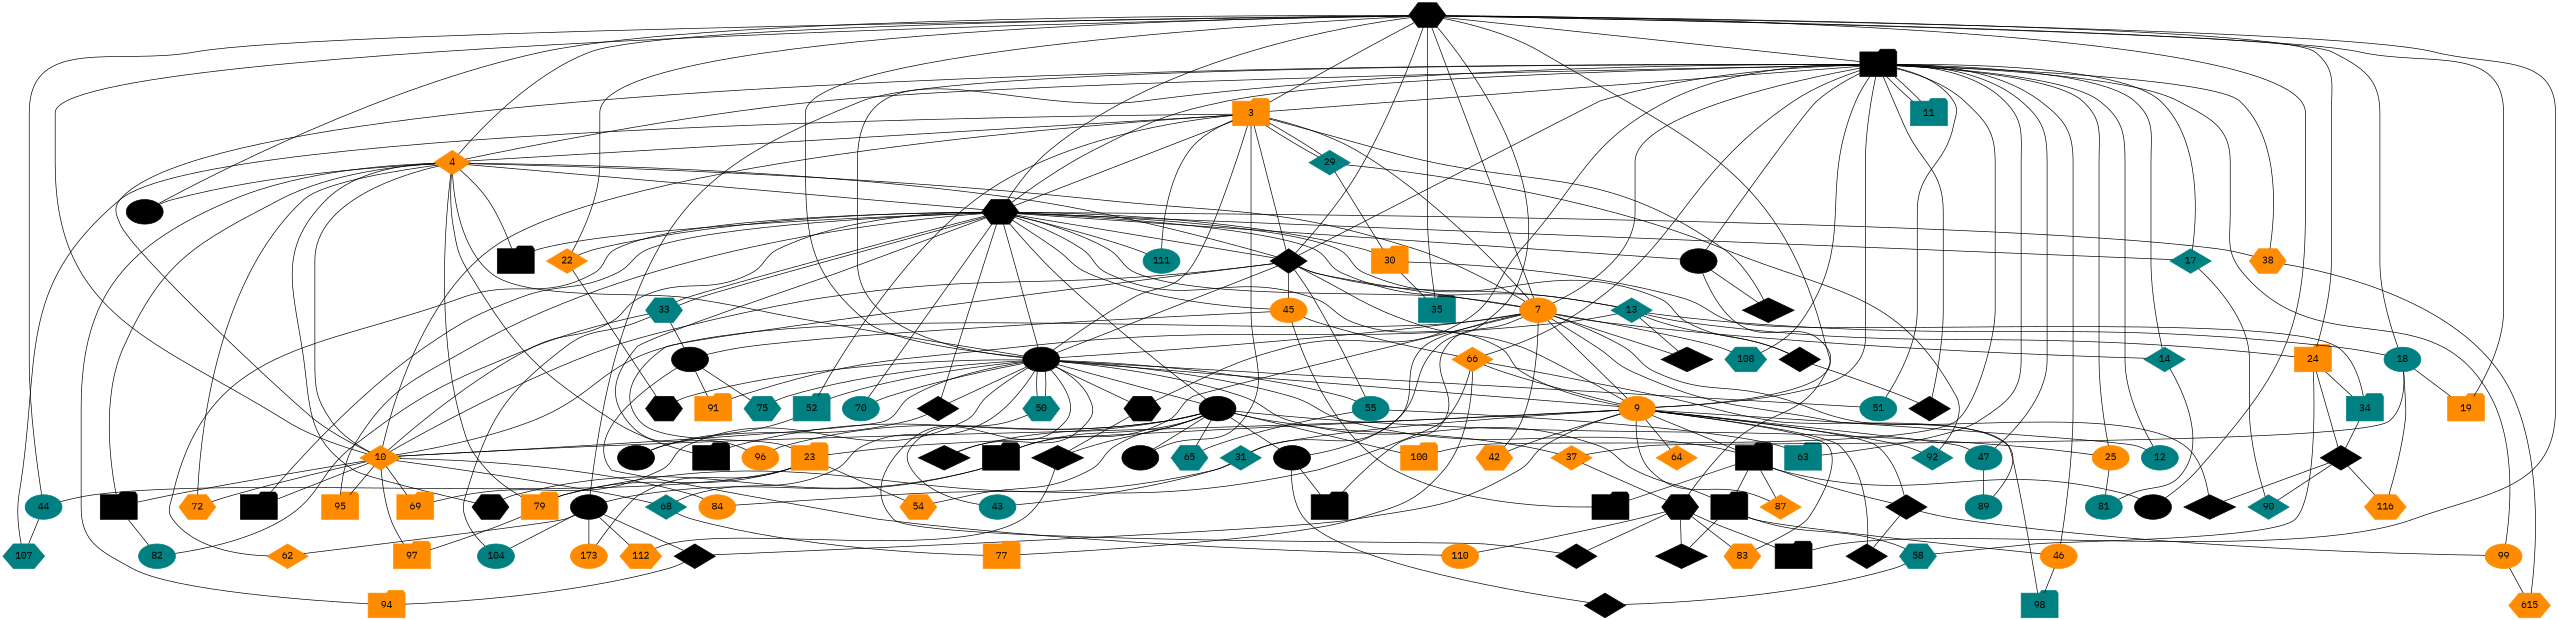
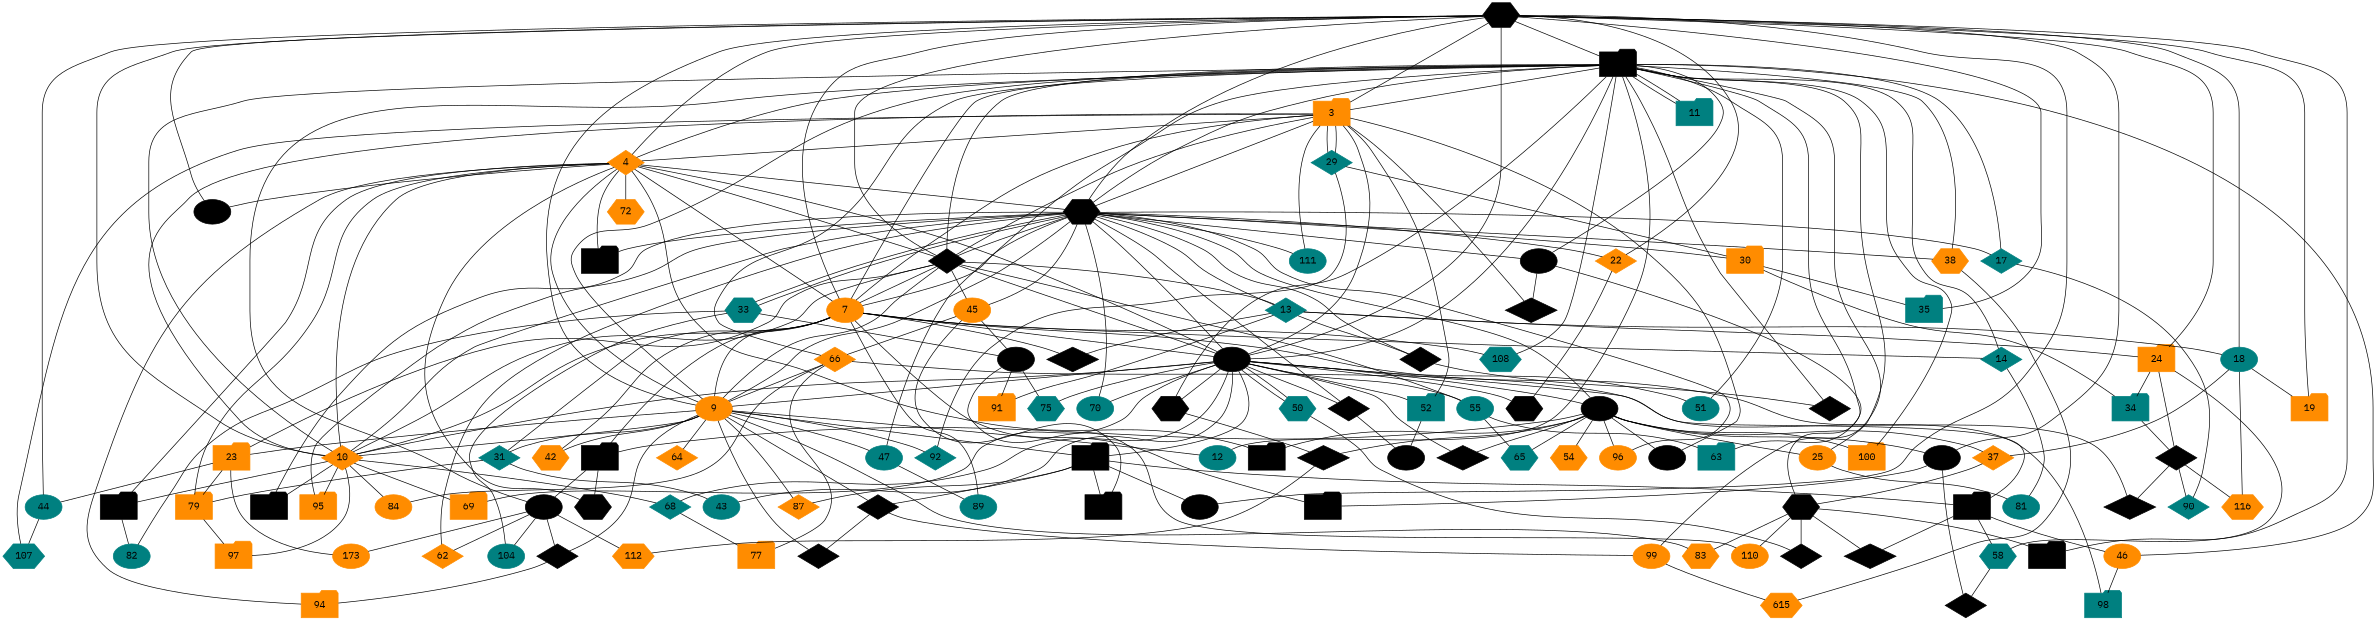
edge "4" -- "9": added
edge "10" -- "72": removed
edge "23" -- "54": removed
